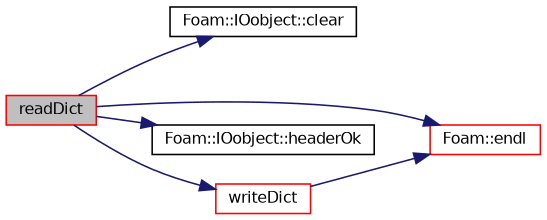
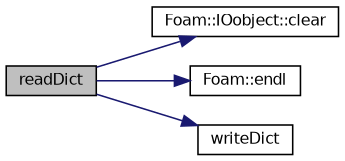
node "readDict": color red -> black
node "Foam::IOobject::headerOk": removed
node "Foam::endl": color red -> black
edge "writeDict" -> "Foam::endl": removed
node "writeDict": color red -> black
